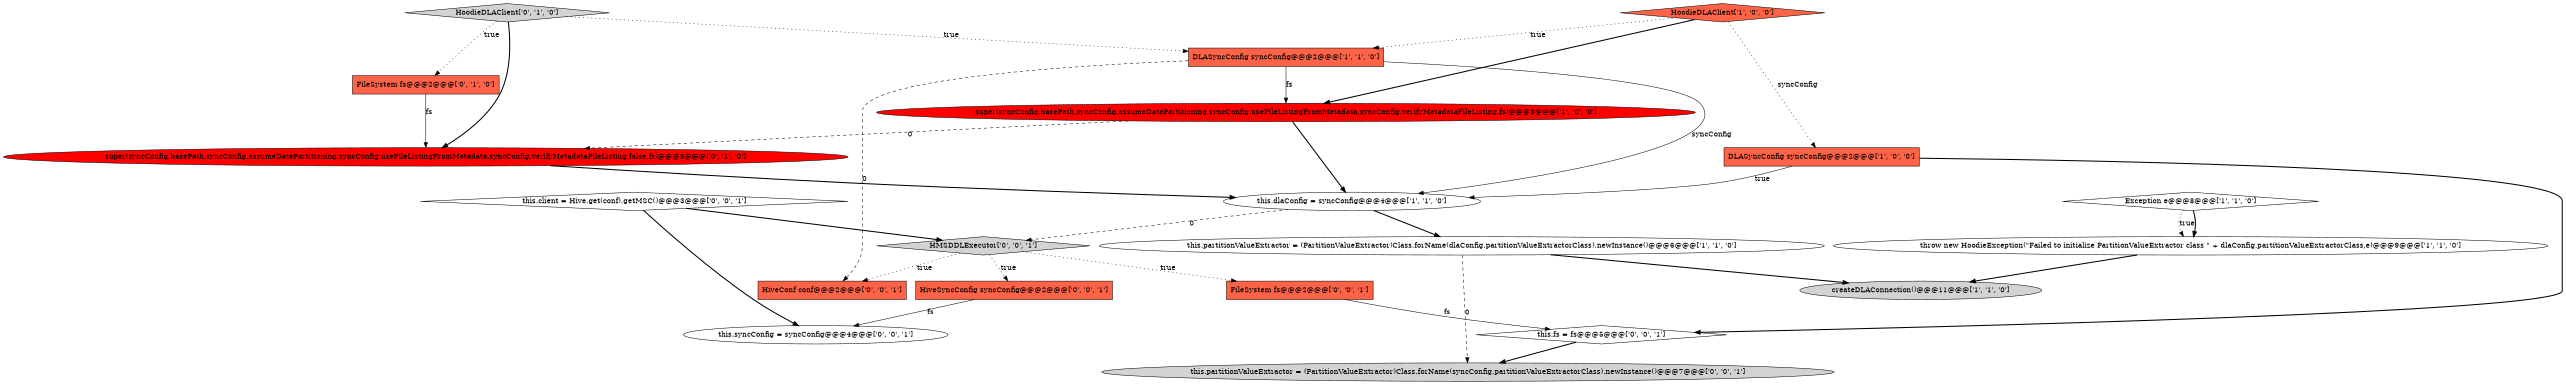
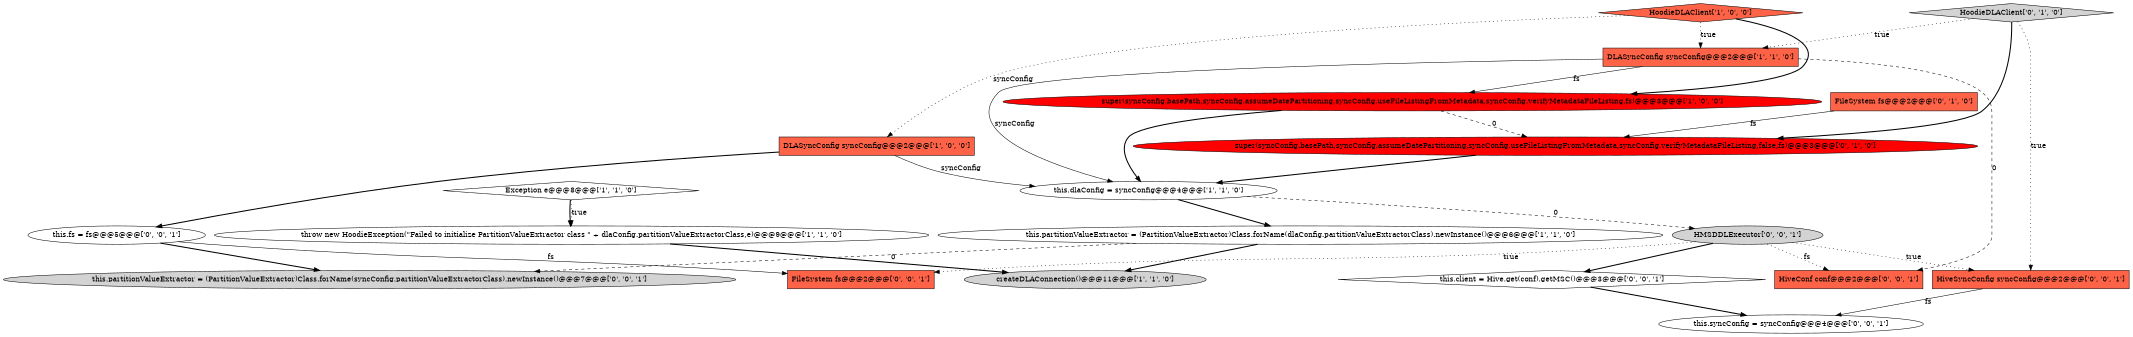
edge "HoodieDLAClient['0', '1', '0']" -> "FileSystem fs@@@2@@@['0', '1', '0']": now "HoodieDLAClient['0', '1', '0']" -> "HiveSyncConfig syncConfig@@@2@@@['0', '0', '1']"
edge "DLASyncConfig syncConfig@@@2@@@['1', '0', '0']" -> "this.dlaConfig = syncConfig@@@4@@@['1', '1', '0']": label "true" -> "syncConfig"
edge "this.client = Hive.get(conf).getMSC()@@@3@@@['0', '0', '1']" -> "HMSDDLExecutor['0', '0', '1']": reversed
node "HMSDDLExecutor['0', '0', '1']": shape diamond -> ellipse
edge "HMSDDLExecutor['0', '0', '1']" -> "HiveConf conf@@@2@@@['0', '0', '1']": label "true" -> "fs"
edge "FileSystem fs@@@2@@@['0', '0', '1']" -> "this.fs = fs@@@5@@@['0', '0', '1']": reversed
node "this.fs = fs@@@5@@@['0', '0', '1']": shape diamond -> ellipse
